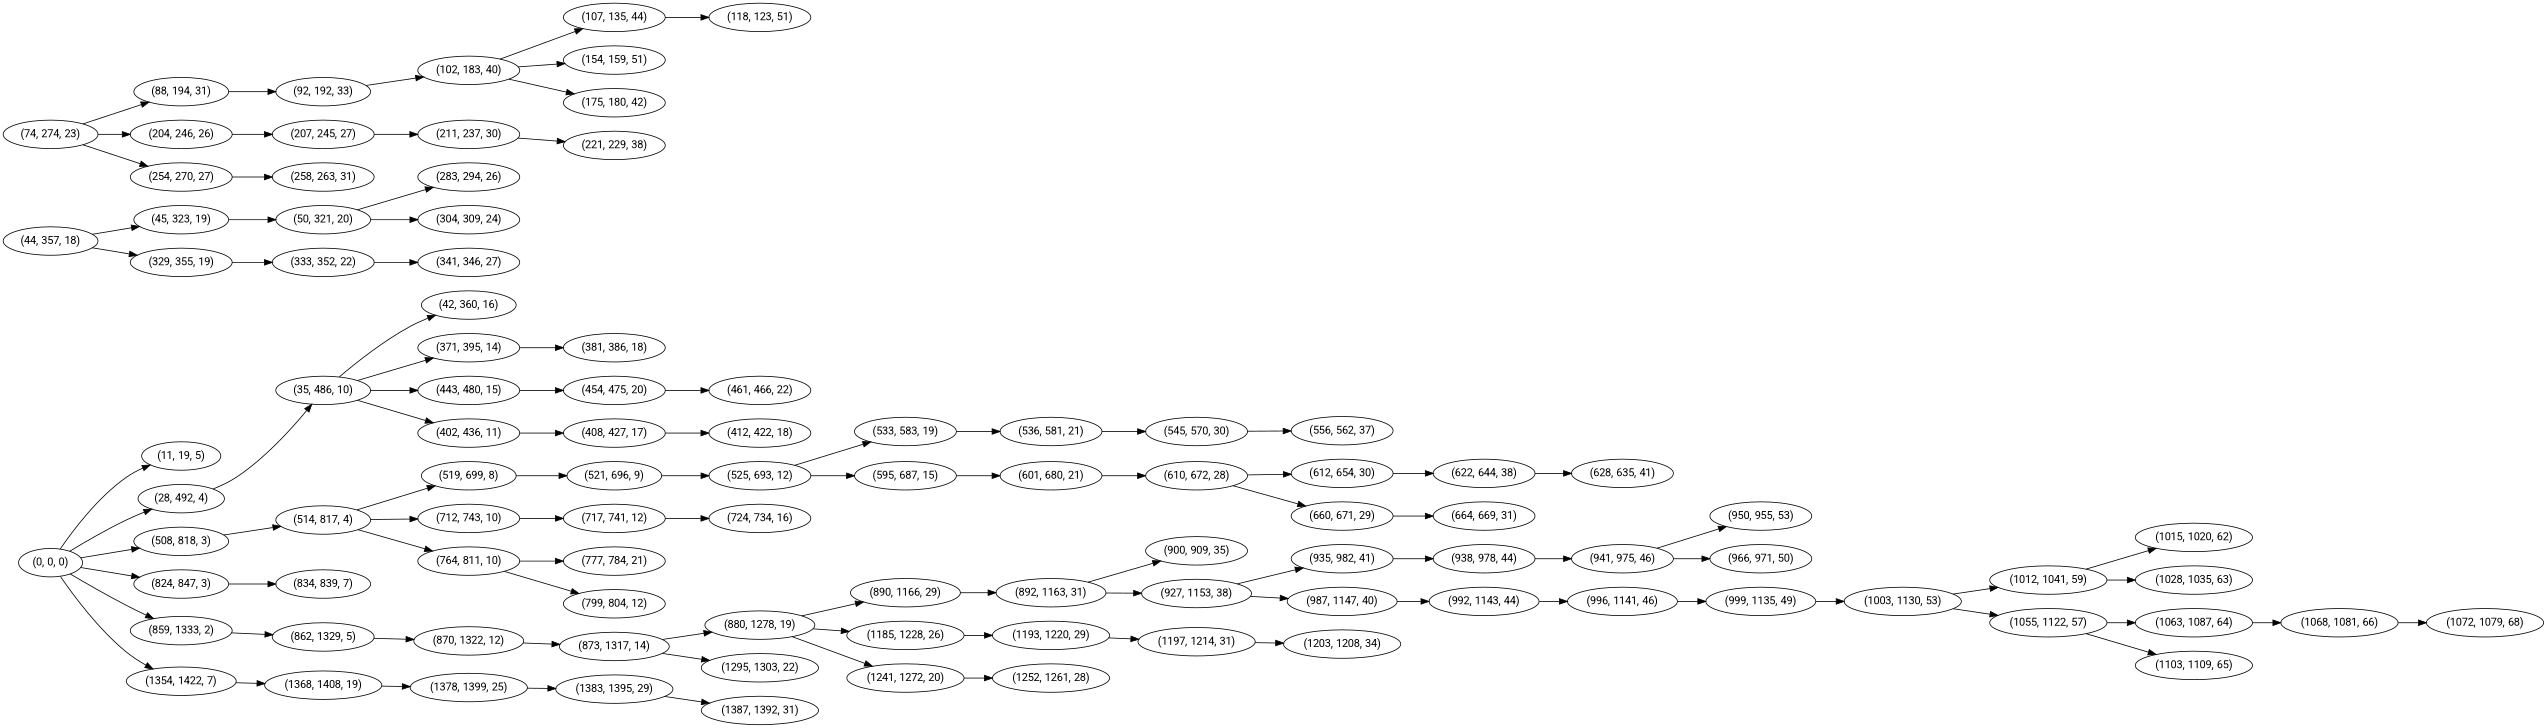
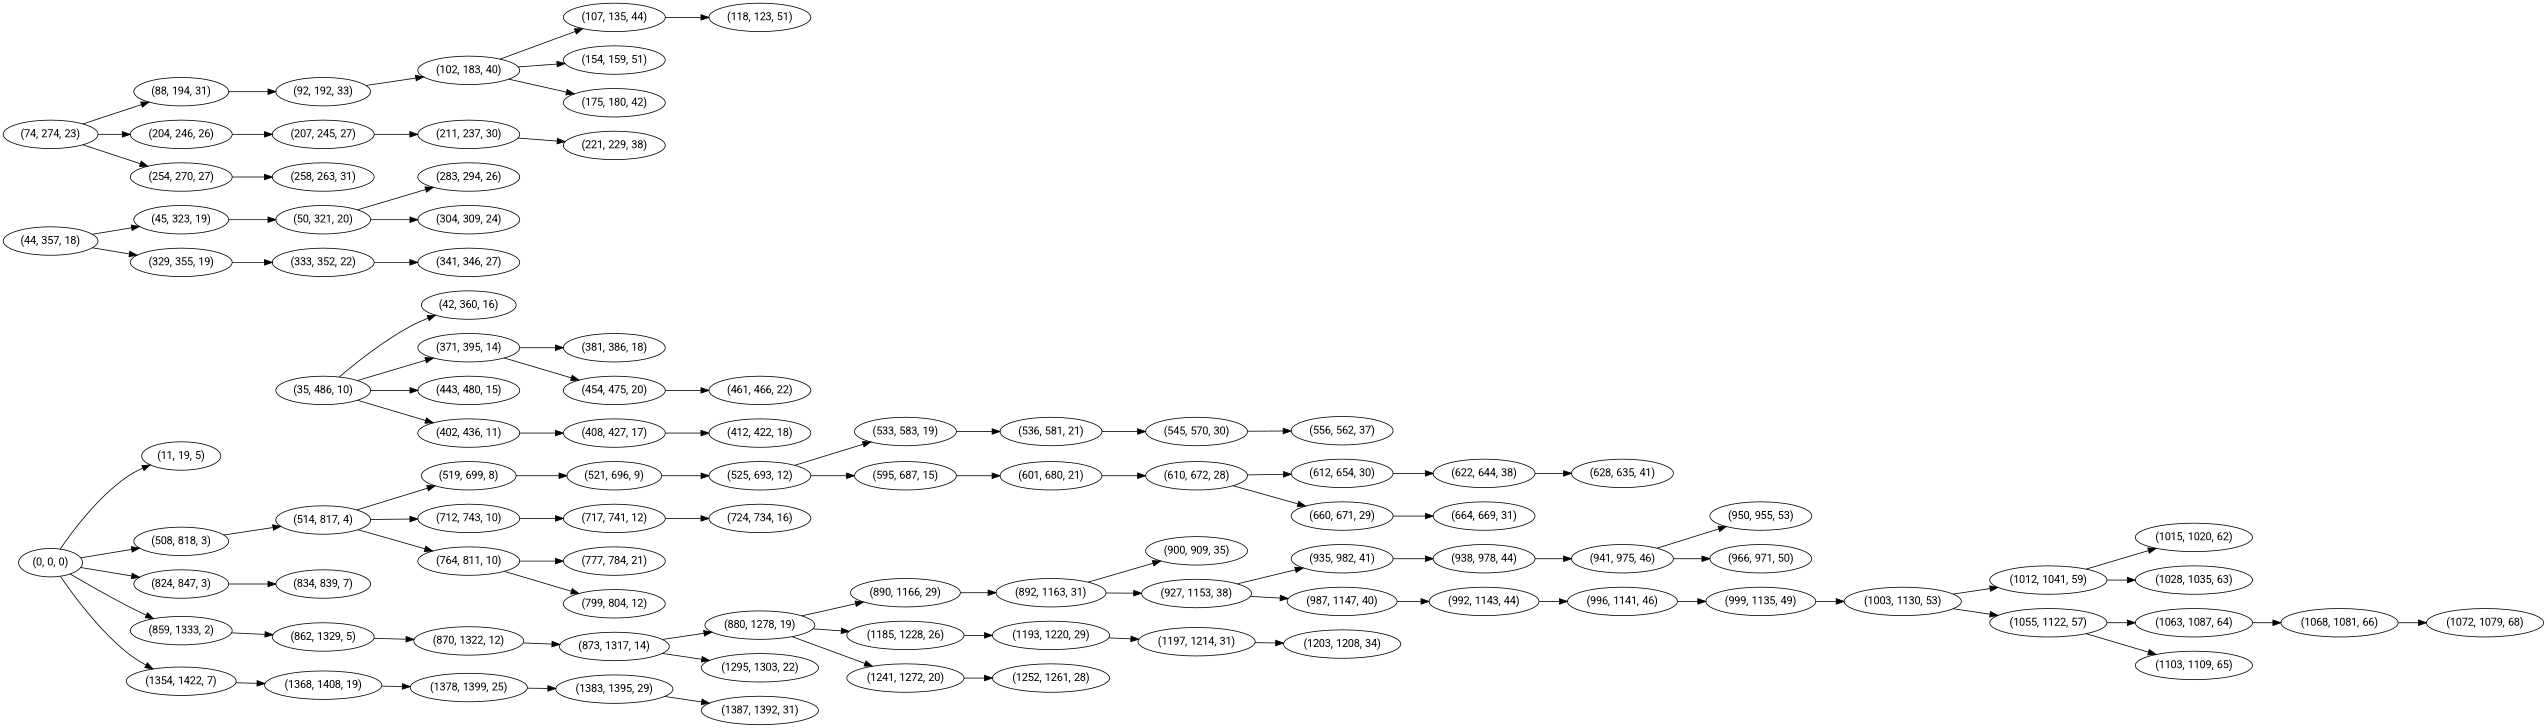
edge "(443, 480, 15)" -> "(454, 475, 20)": now "(371, 395, 14)" -> "(454, 475, 20)"
node "(28, 492, 4)": removed
